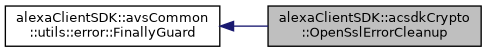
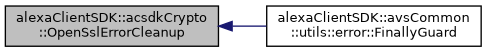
edge "alexaClientSDK::acsdkCrypto ::OpenSslErrorCleanup" -> "alexaClientSDK::avsCommon ::utils::error::FinallyGuard": reversed
